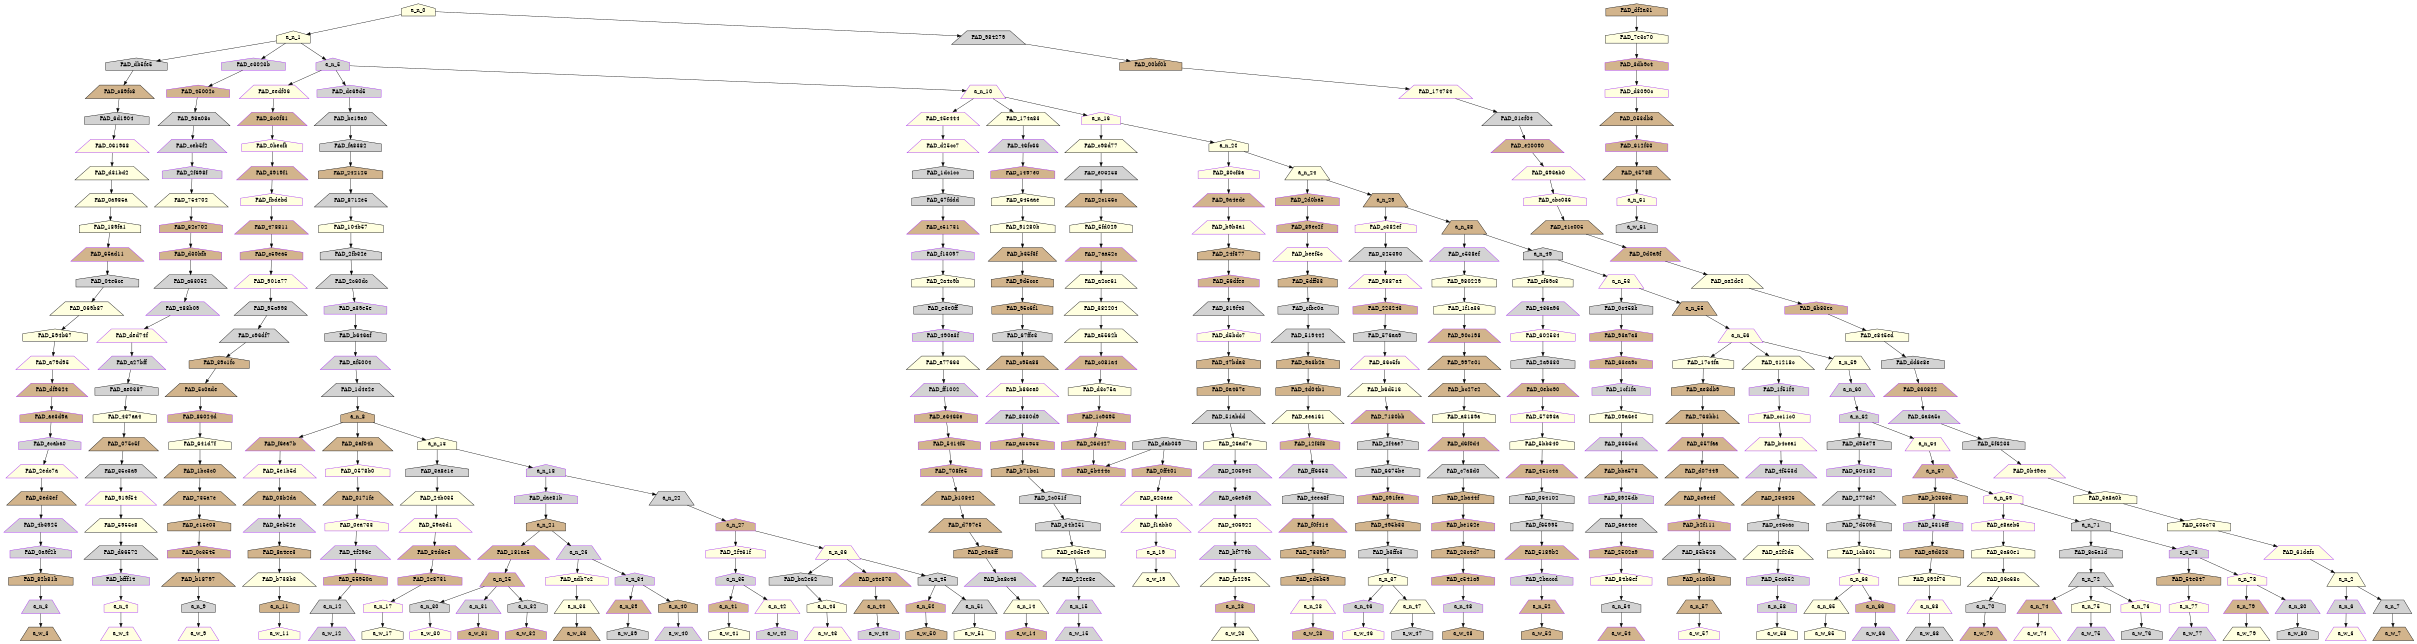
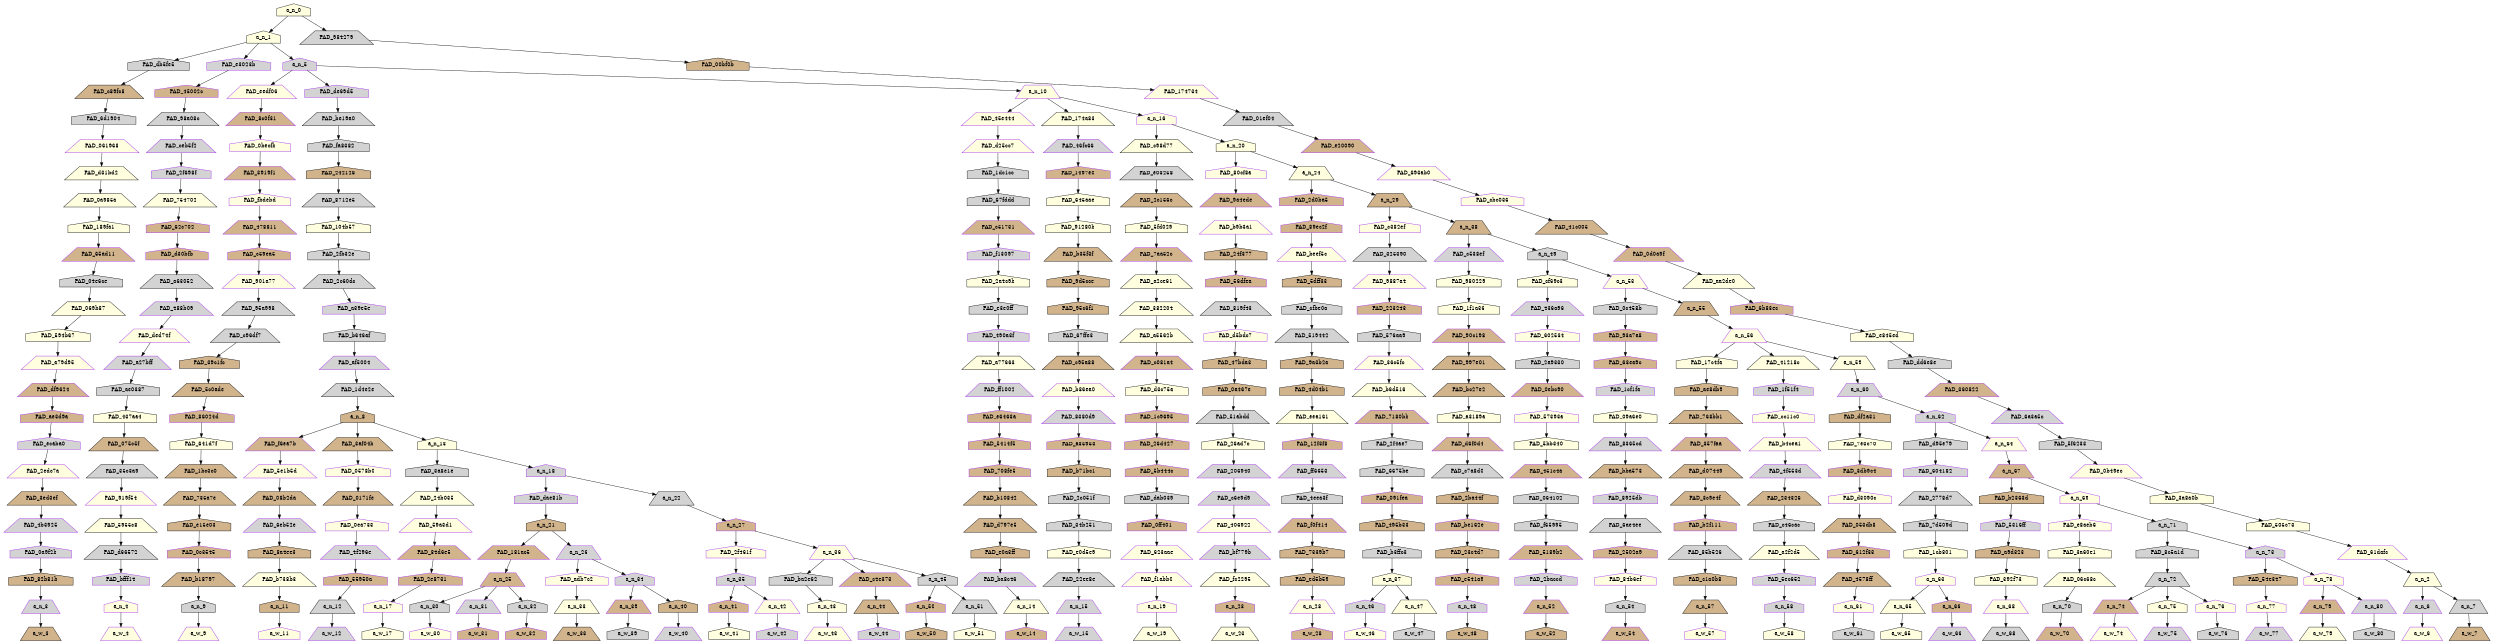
edge "a_n_60" -> "PAD_df2a31": added
edge "PAD_dab039" -> "PAD_5b444c": reversed
